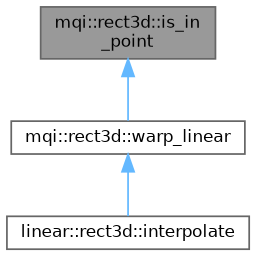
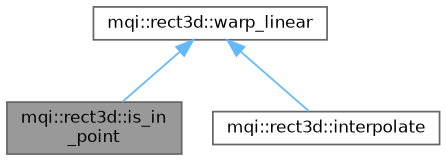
edge "mqi::rect3d::warp_linear" -> "mqi::rect3d::is_in _point": reversed
node "linear::rect3d::interpolate": label "linear::rect3d::interpolate" -> "mqi::rect3d::interpolate"
